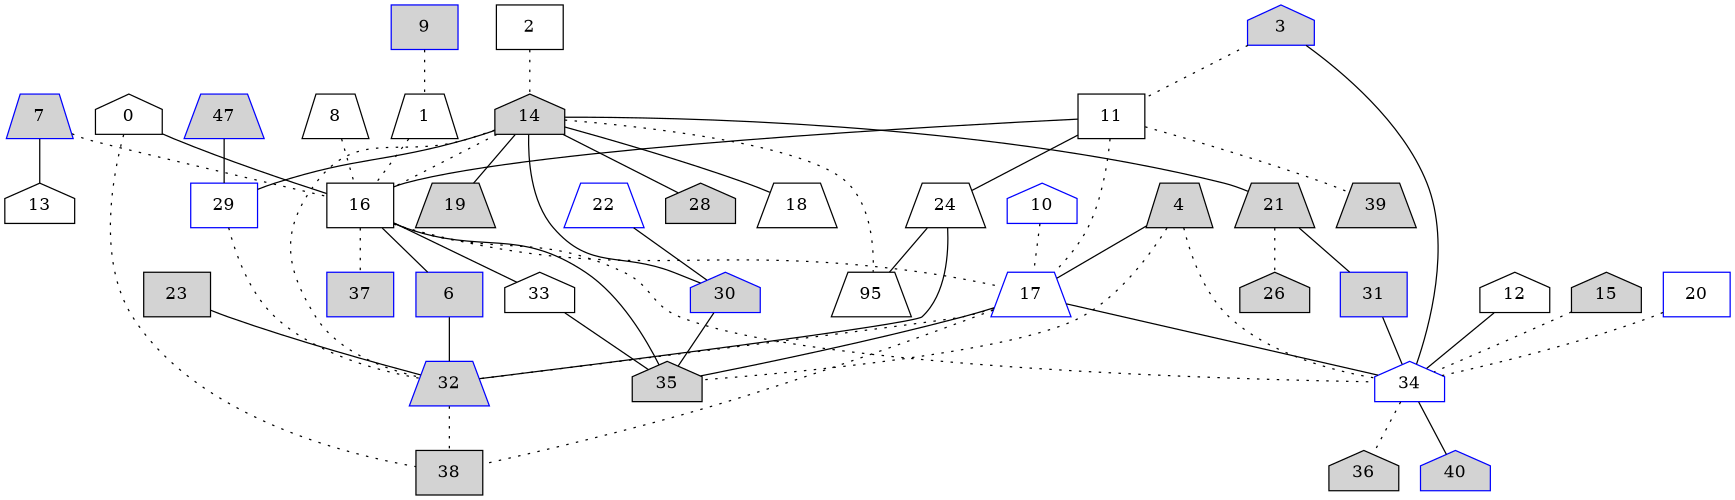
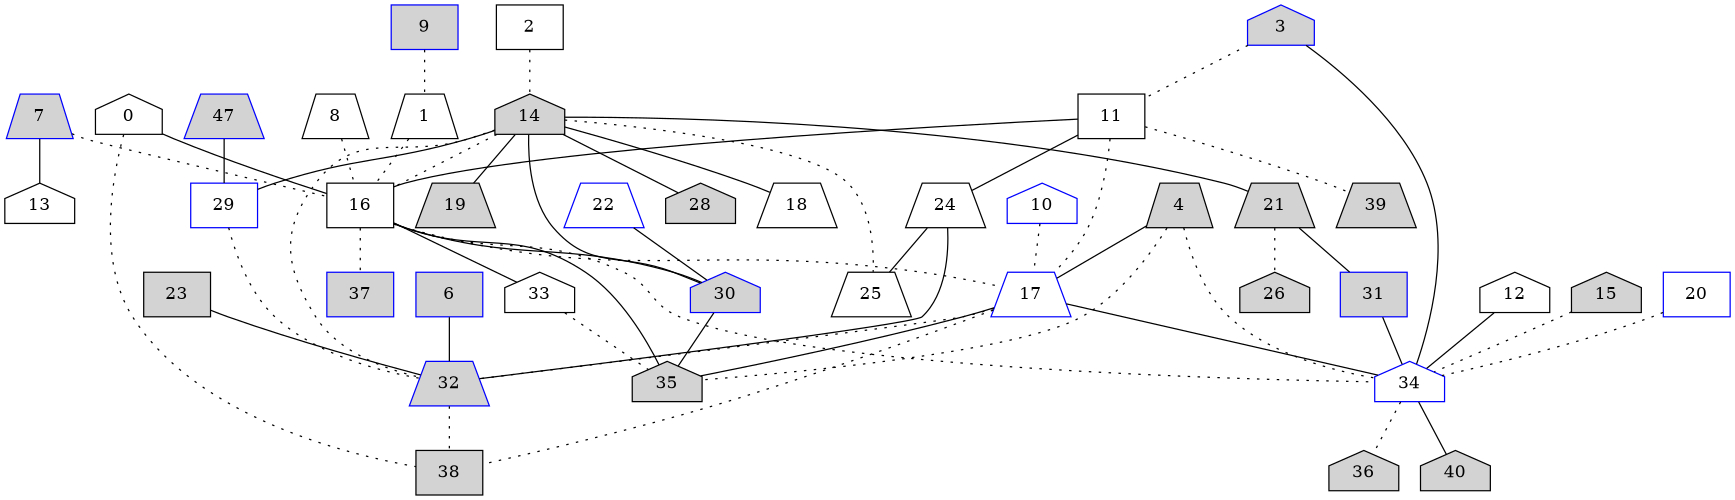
edge "16" -- "6": now "16" -- "30"
node "95": label "95" -> "25"
edge "33" -- "35": style solid -> dotted
node "40": color blue -> black
